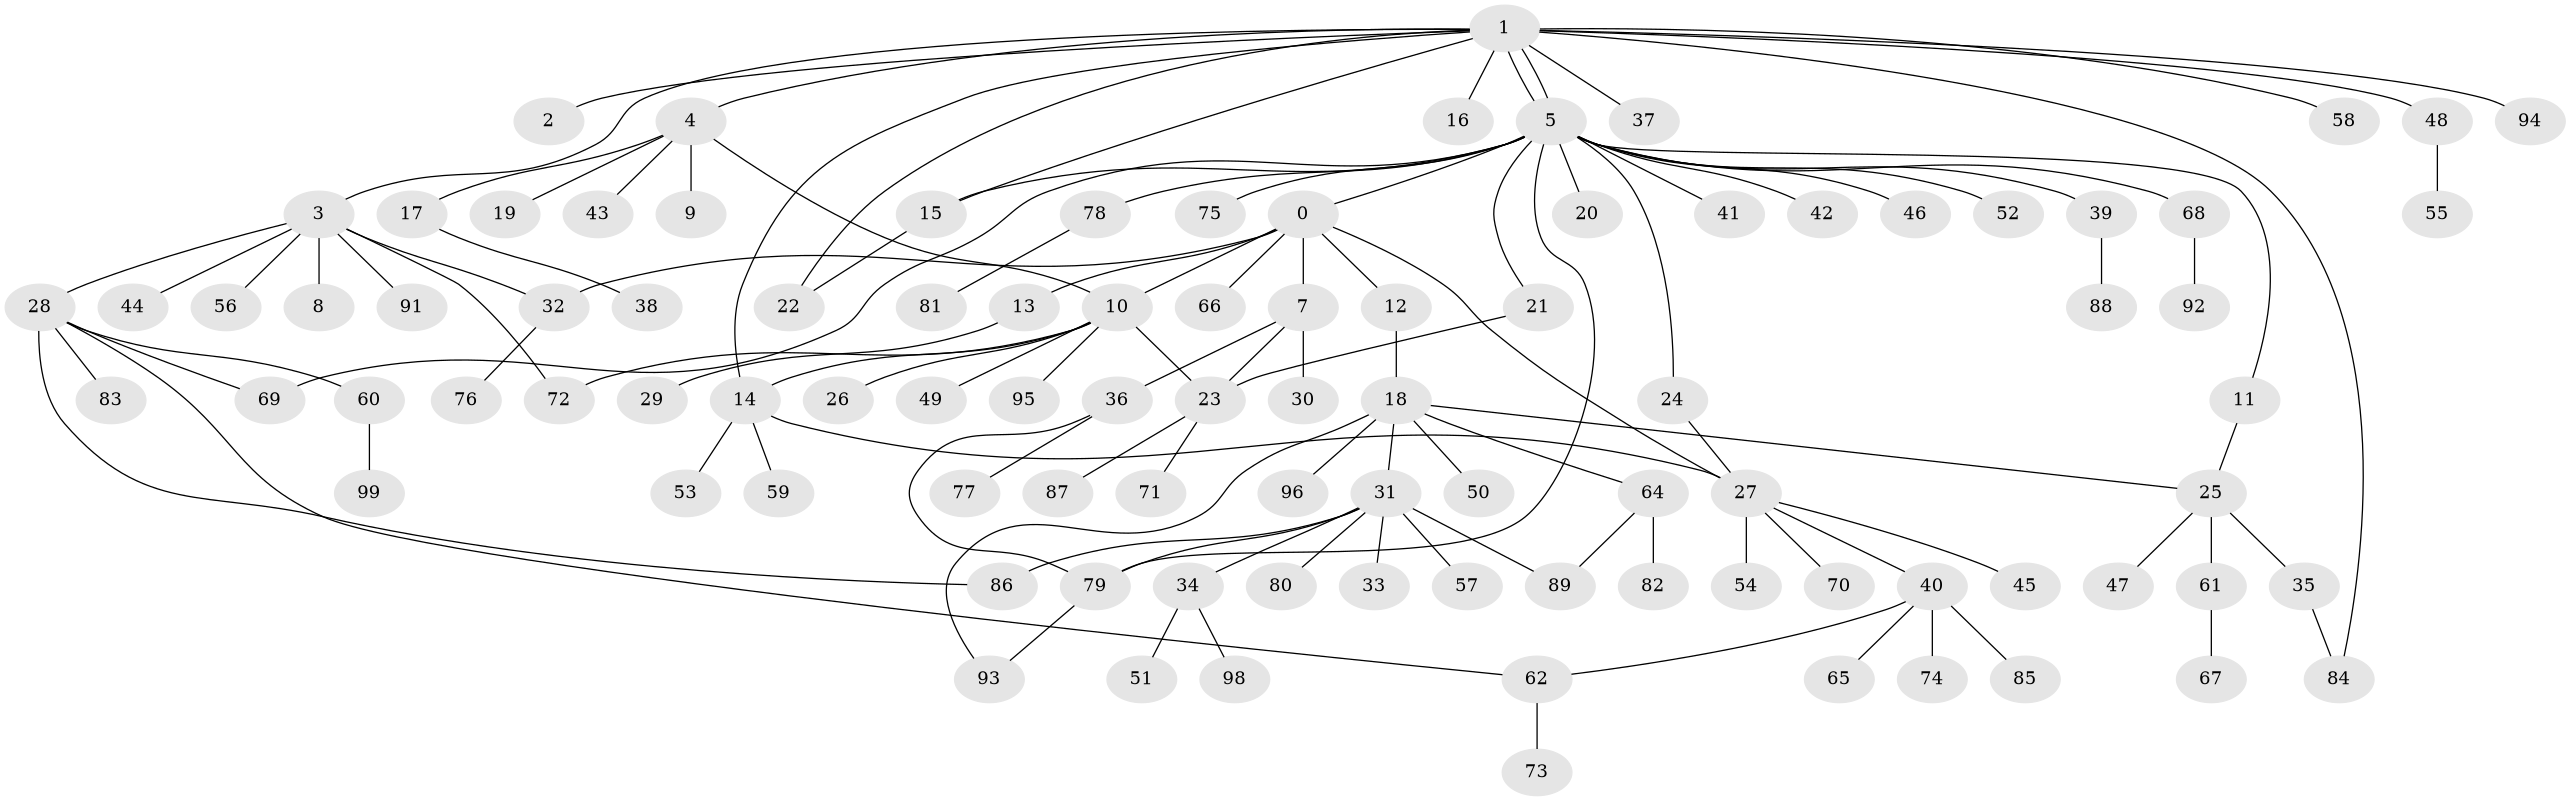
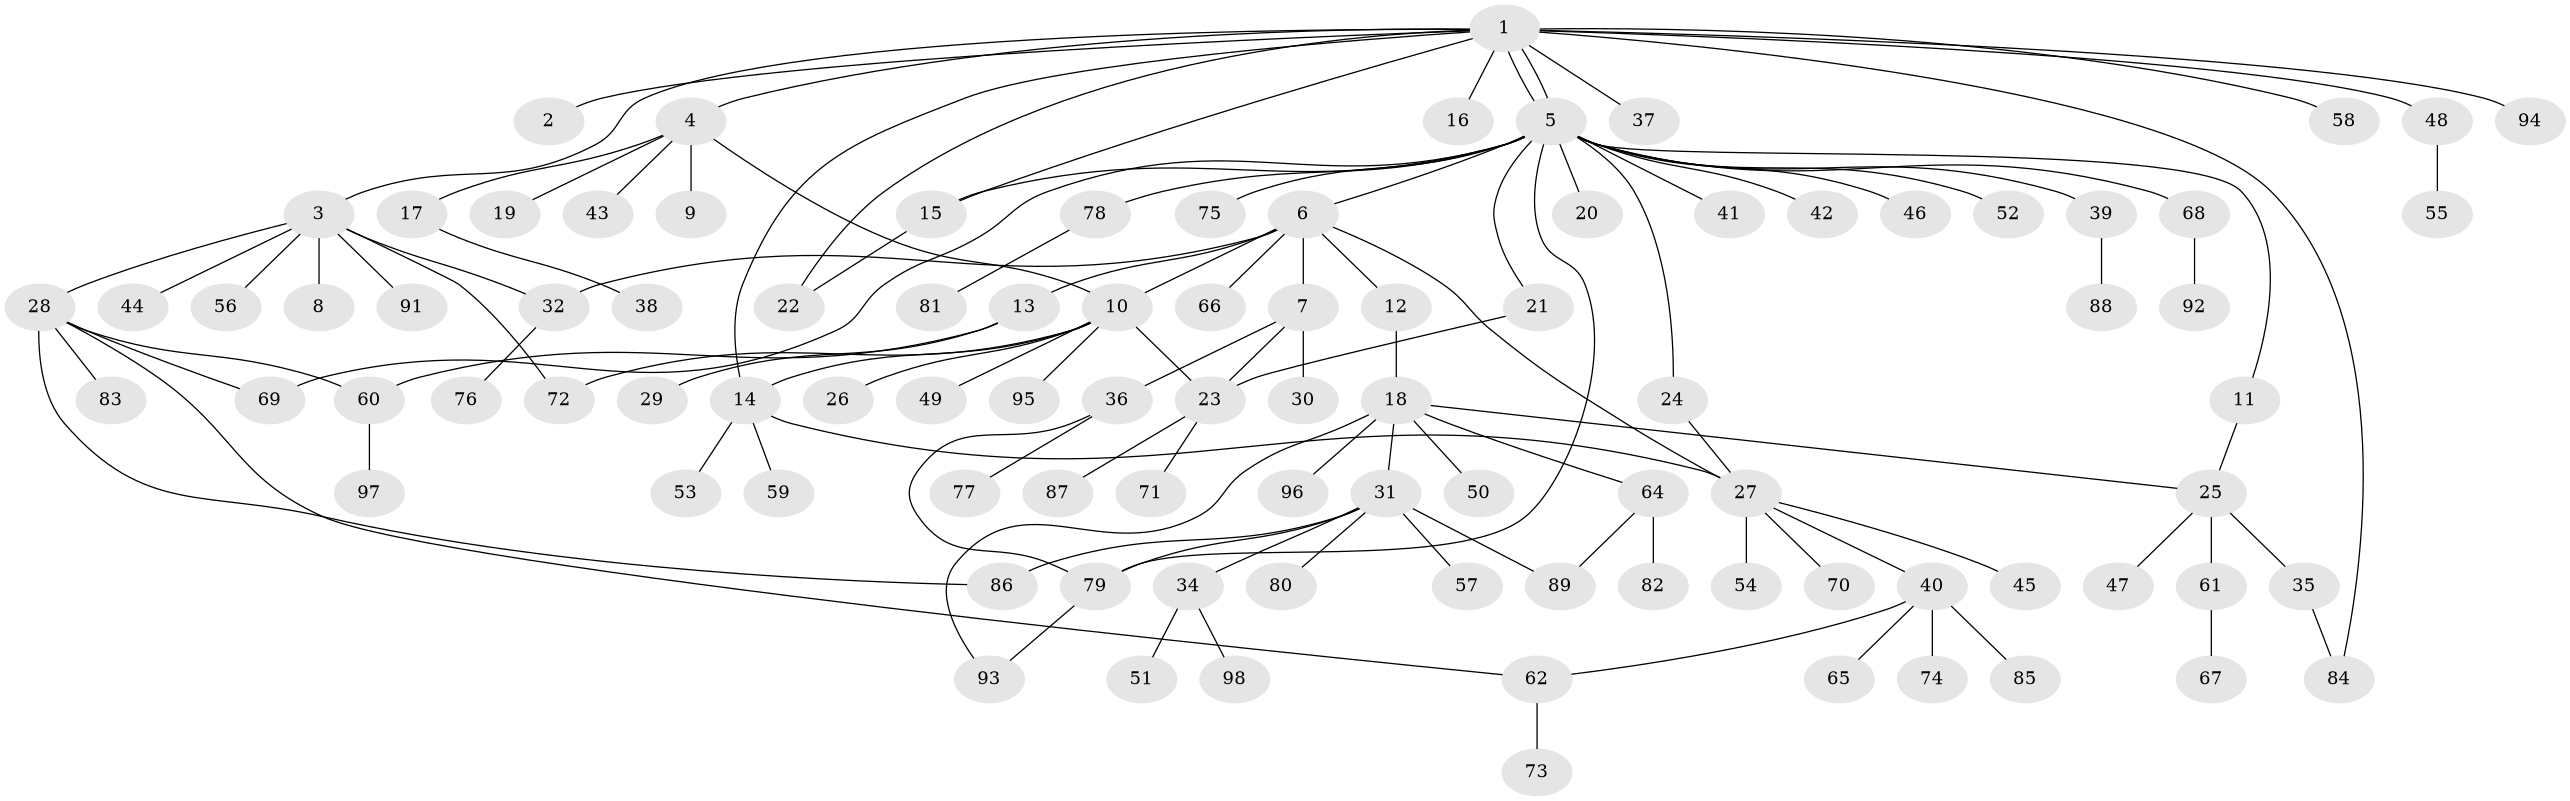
node "0": label "0" -> "6"
edge "13" -- "60": added
node "99": label "99" -> "97"
node "33": removed
